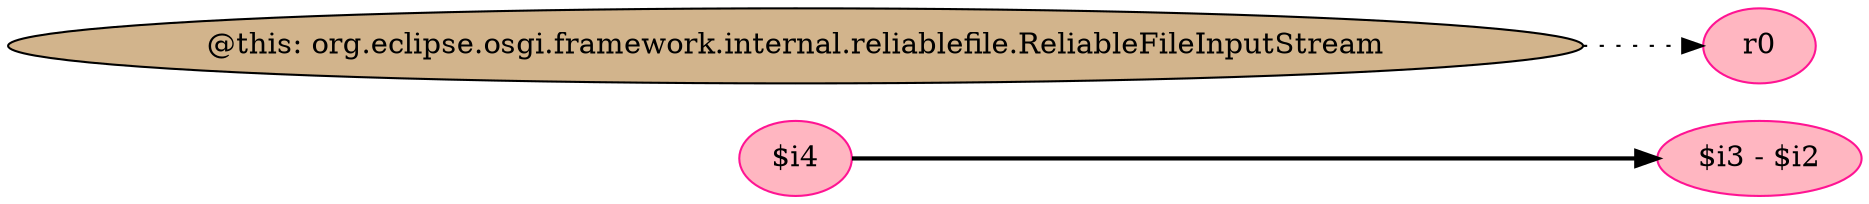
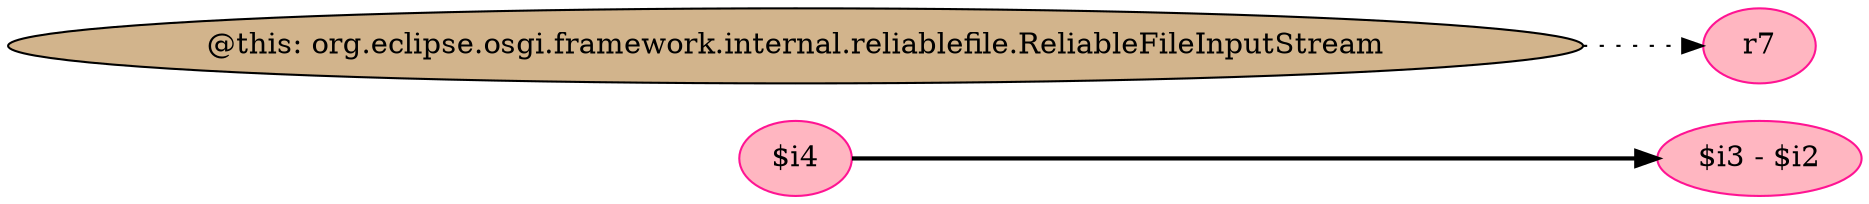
node "r0": label "r0" -> "r7"
